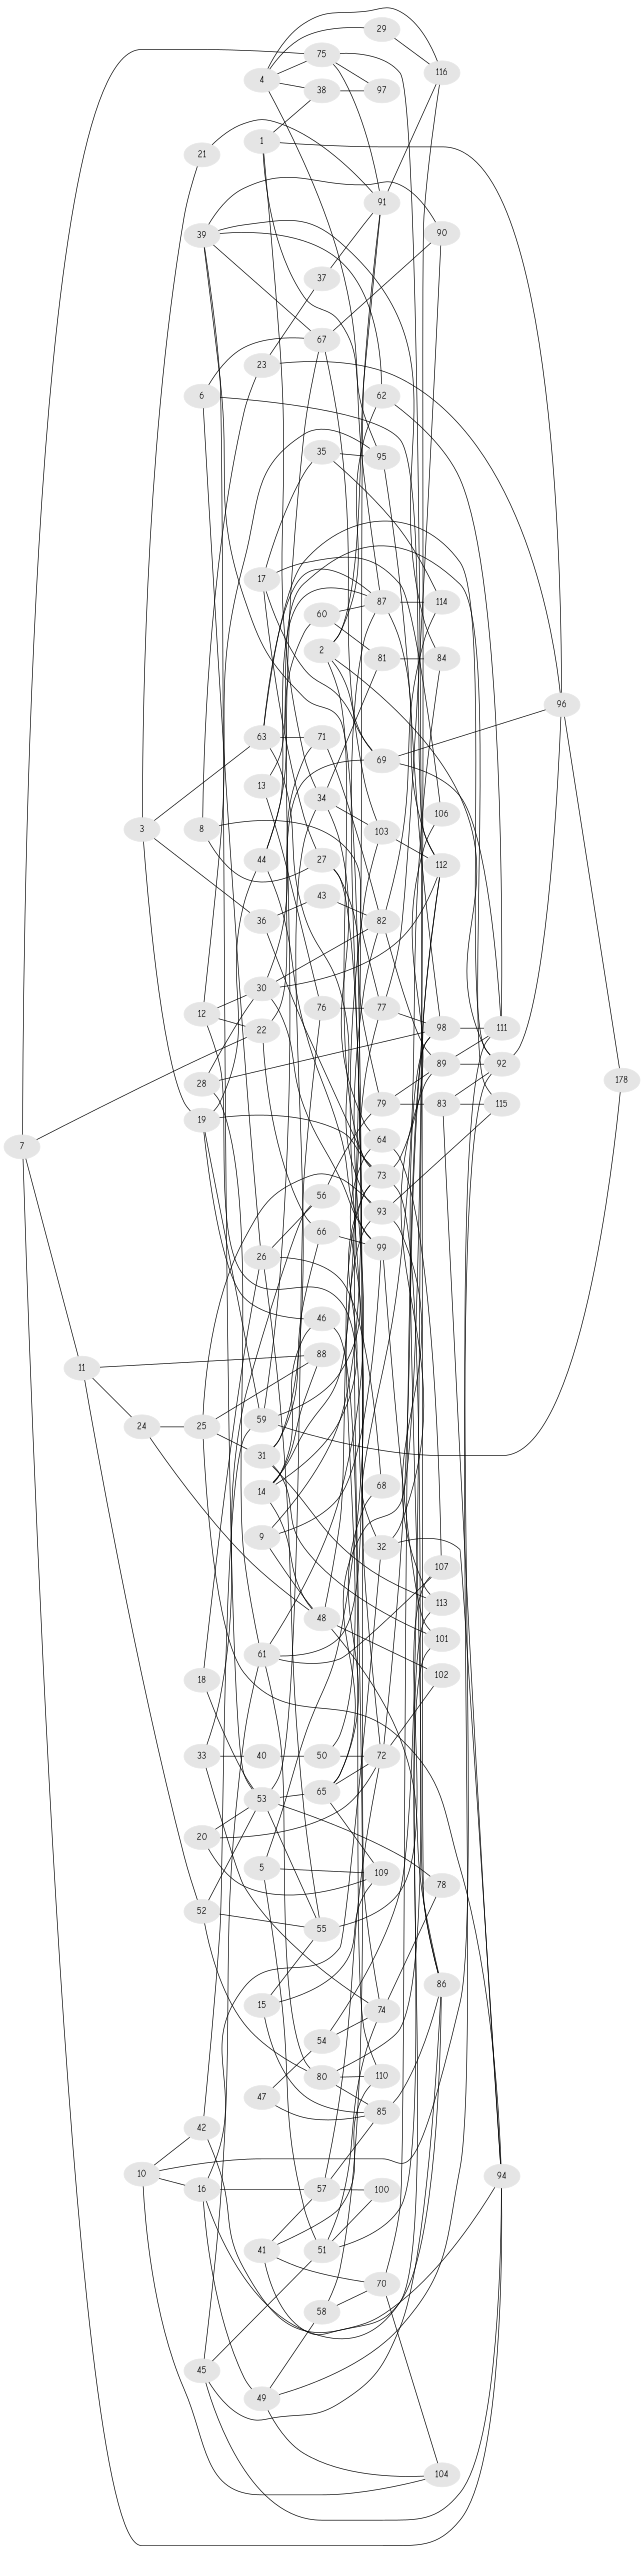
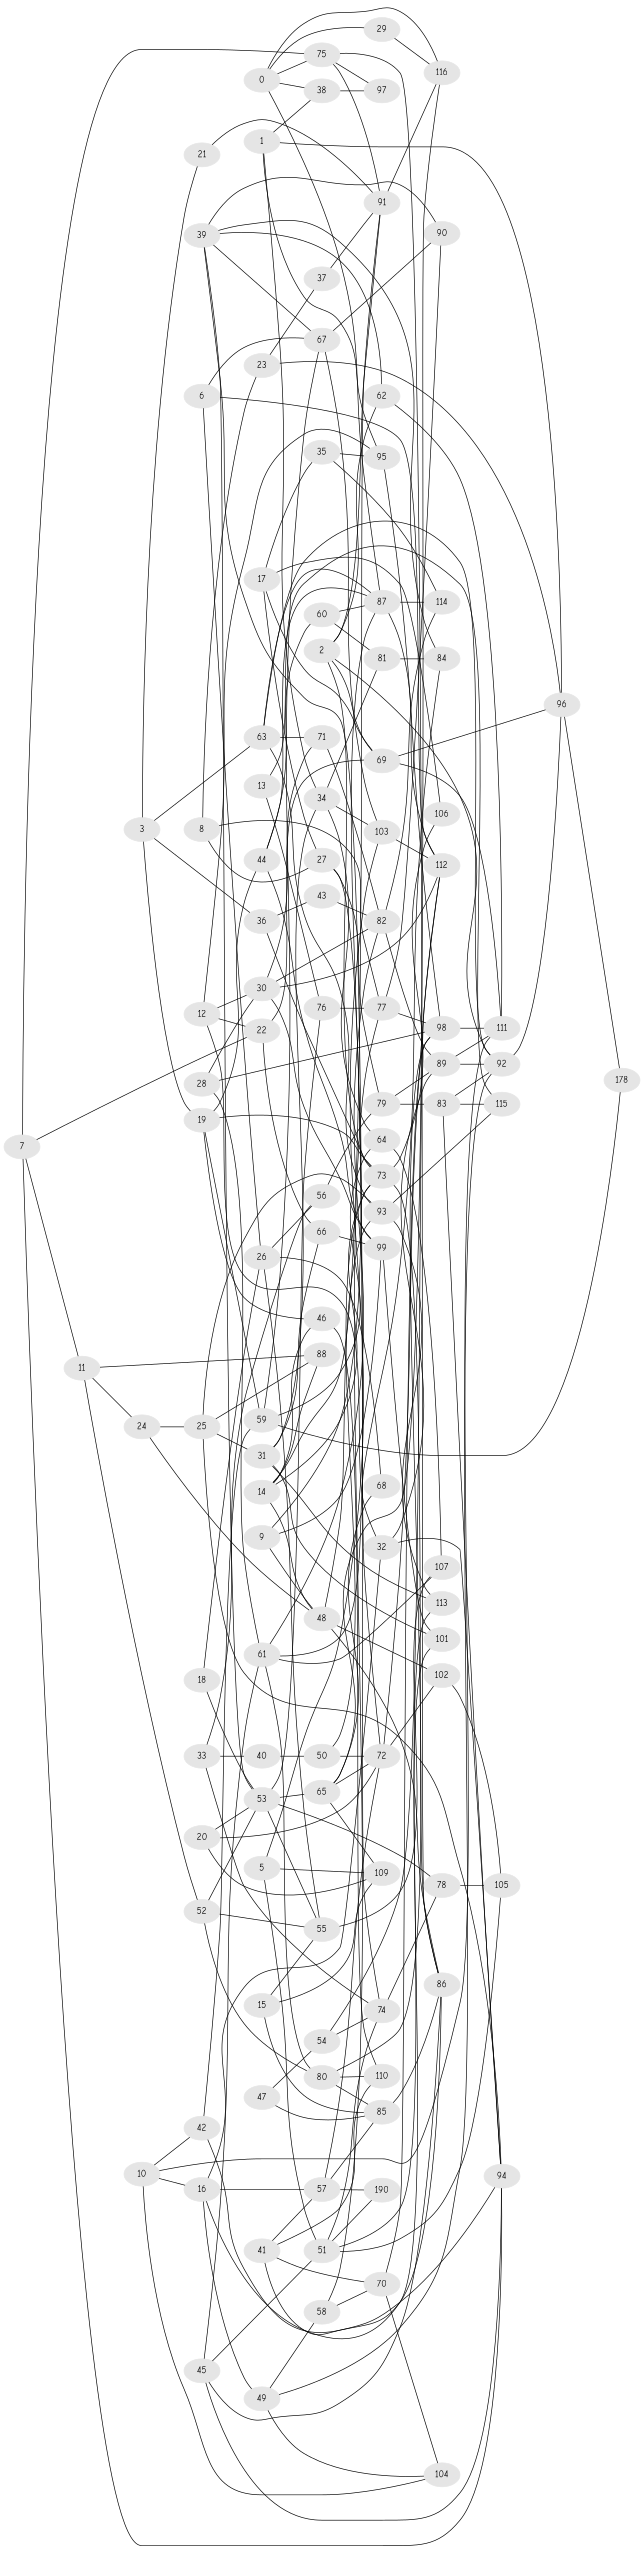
node "4": label "4" -> "0"
node "105": added
node "100": label "100" -> "190"
